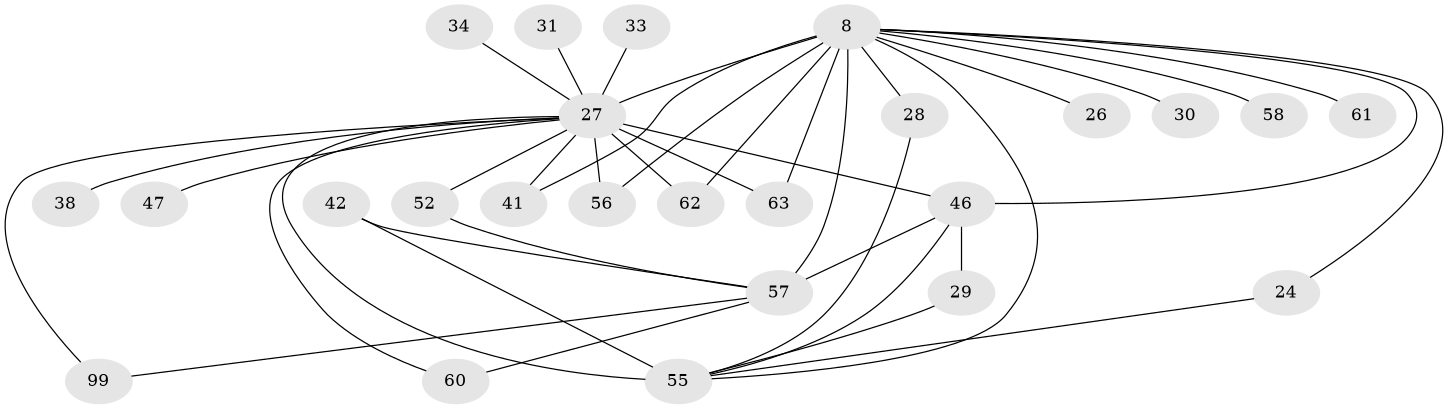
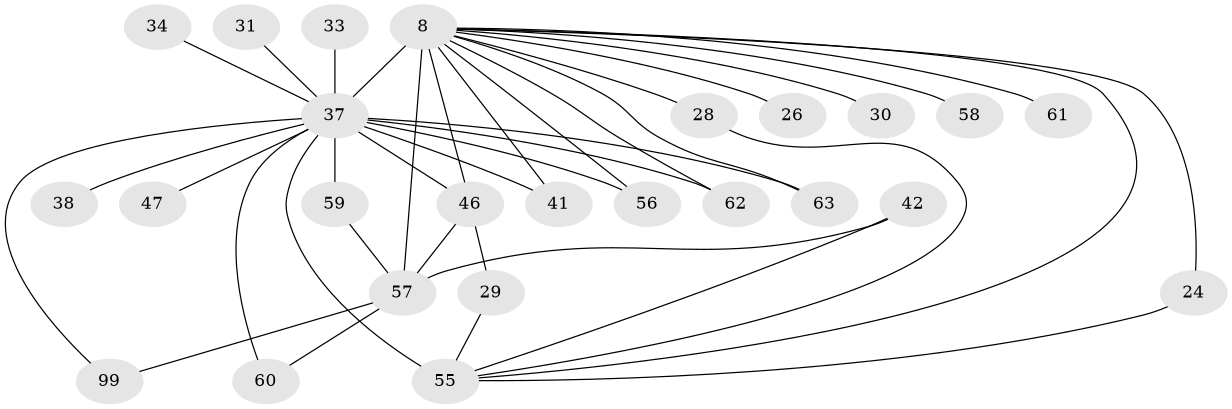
node "27": label "27" -> "37"
node "52": label "52" -> "59"
edge "46" -- "55": removed
